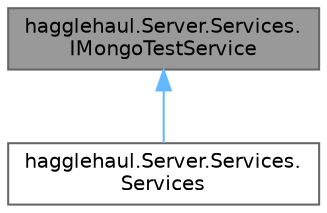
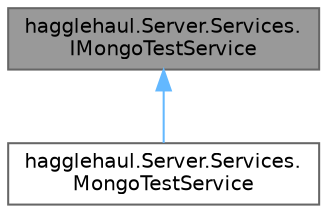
node "hagglehaul.Server.Services. Services": label "hagglehaul.Server.Services. Services" -> "hagglehaul.Server.Services. MongoTestService"
